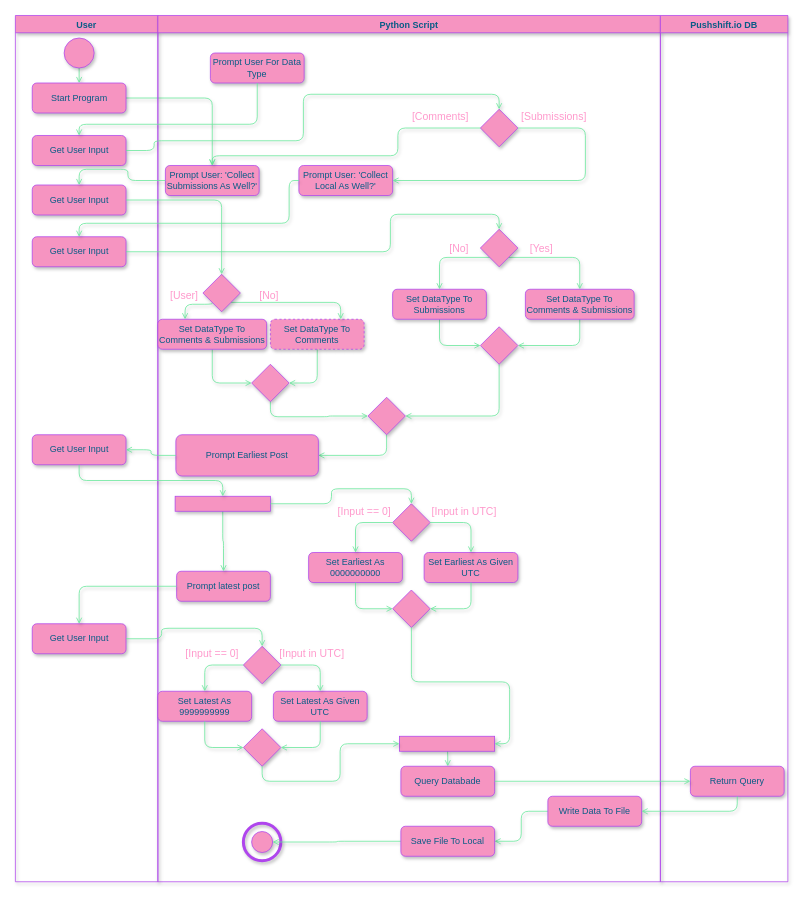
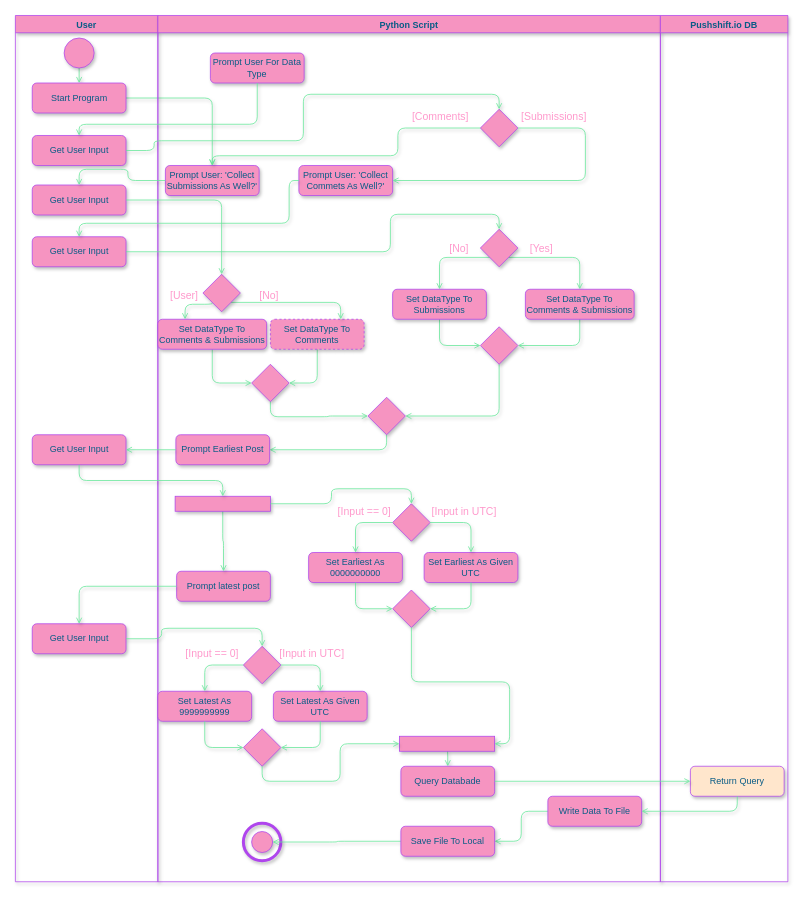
node "Prompt User: 'Collect Local As Well?'": label "Prompt User: 'Collect Local As Well?'" -> "Prompt User: 'Collect Commets As Well?'"
node "Prompt Earliest Post": size 143x41 -> 94x30
node "Return Query": fillcolor #f694c1 -> #ffe6cc
